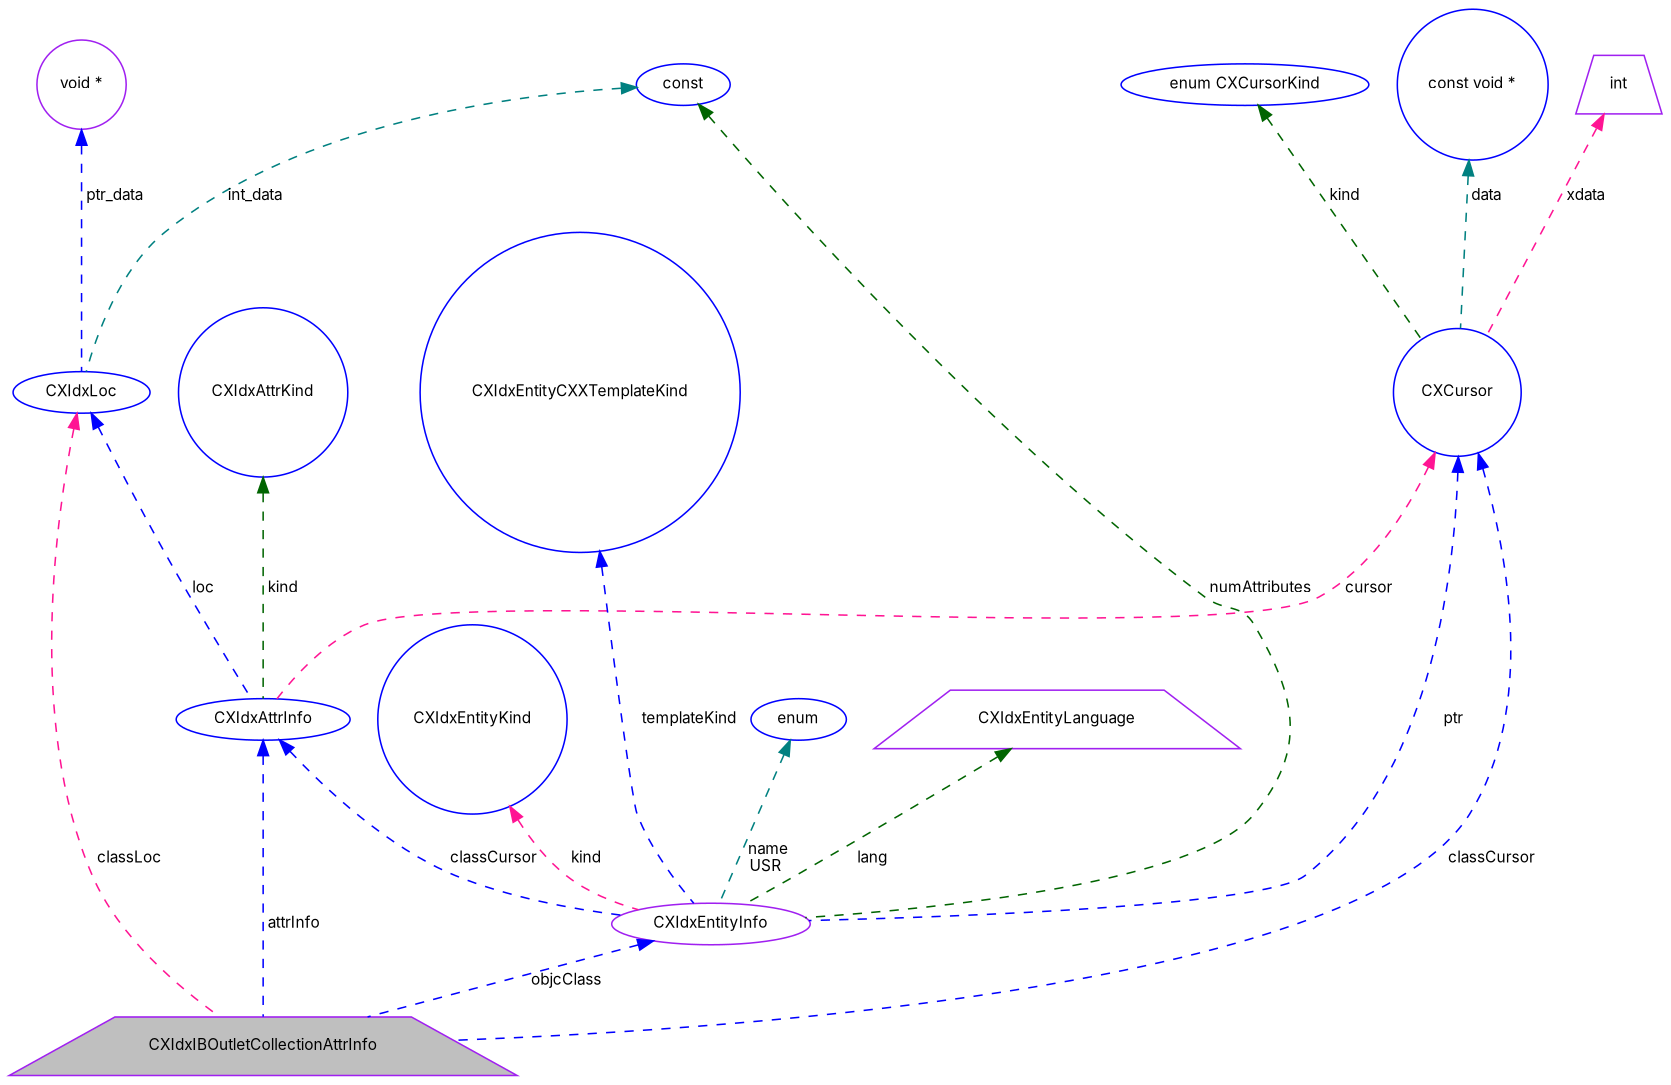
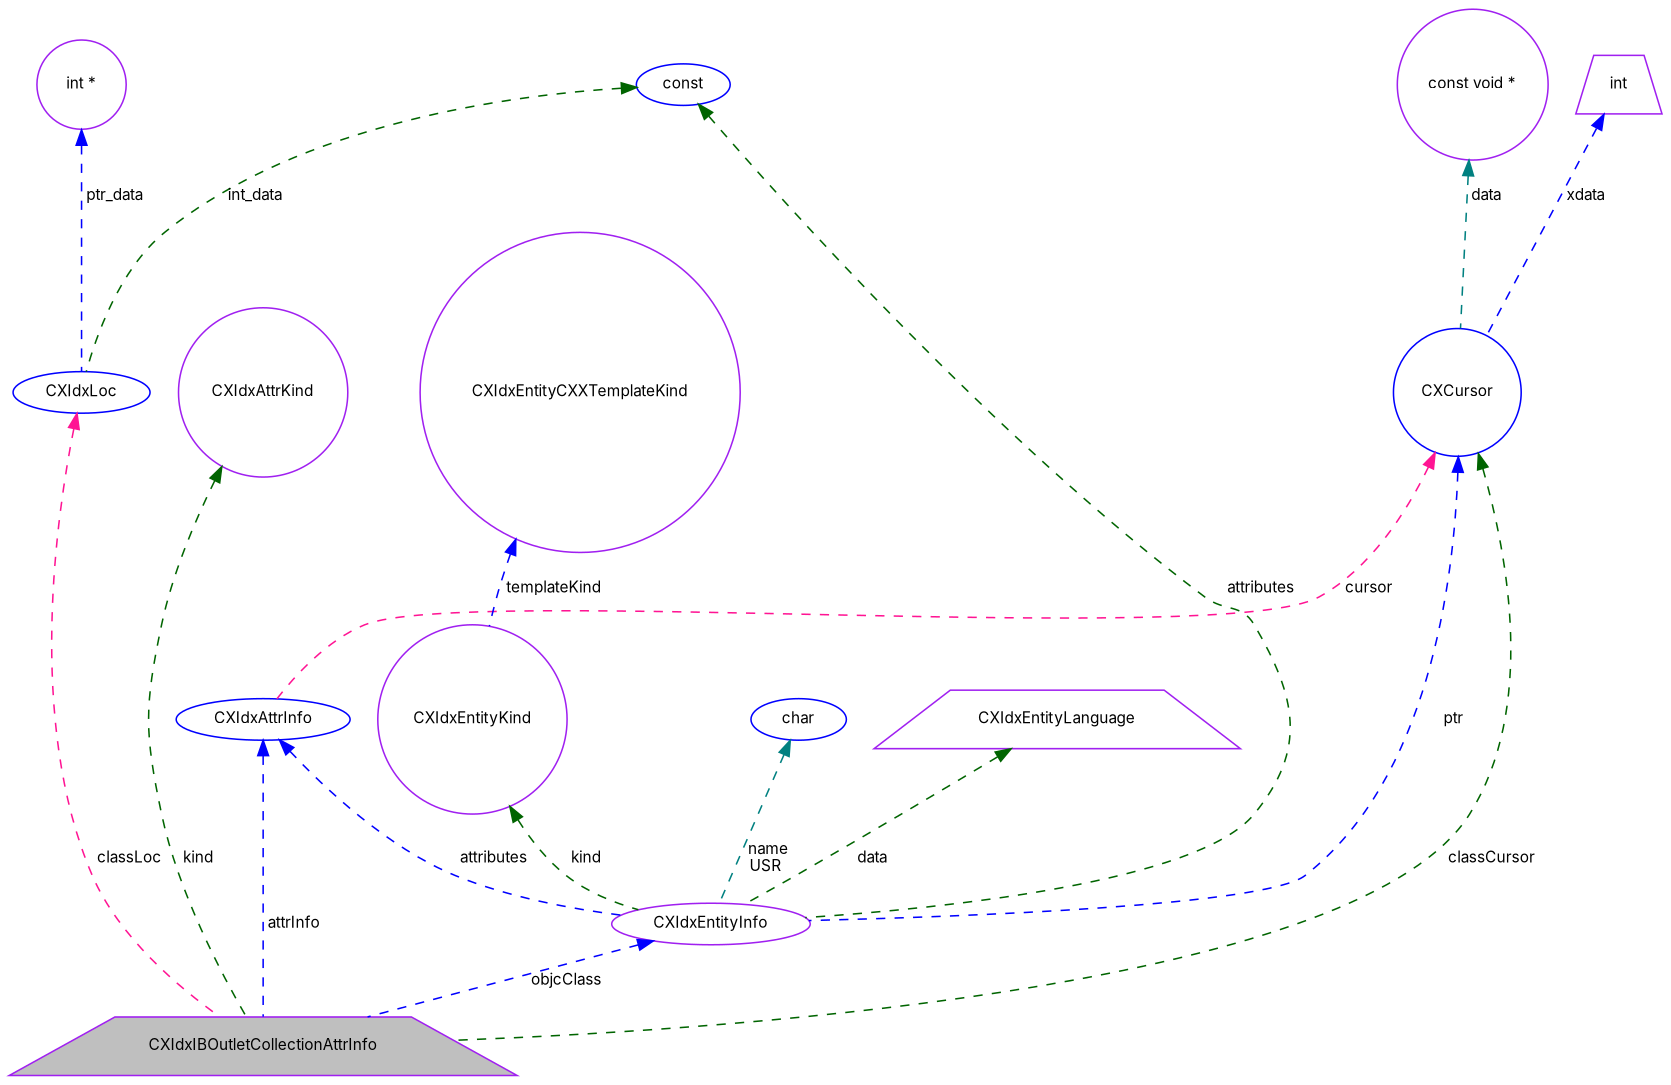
node "void *": label "void *" -> "int *"
node "enum CXCursorKind": removed
node "const void *": color blue -> purple
edge "CXIdxLoc" -> "const": color teal -> darkgreen
edge "CXCursor" -> "int": color deeppink -> blue
node "CXIdxAttrKind": color blue -> purple
node "CXIdxEntityCXXTemplateKind": color blue -> purple
edge "CXIdxAttrInfo" -> "CXIdxLoc": removed, label "loc"
edge "CXIdxEntityInfo" -> "const": label " numAttributes" -> " attributes"
edge "CXIdxAttrInfo" -> "CXIdxAttrKind": now "CXIdxIBOutletCollectionAttrInfo" -> "CXIdxAttrKind"
node "CXIdxEntityKind": color blue -> purple
node "enum": label "enum" -> "char"
edge "CXIdxEntityInfo" -> "CXIdxEntityCXXTemplateKind": now "CXIdxEntityKind" -> "CXIdxEntityCXXTemplateKind"
edge "CXIdxEntityInfo" -> "CXIdxAttrInfo": label " classCursor" -> " attributes"
edge "CXIdxEntityInfo" -> "CXIdxEntityLanguage": label " lang" -> " data"
edge "CXIdxEntityInfo" -> "CXIdxEntityKind": color deeppink -> darkgreen
edge "CXIdxIBOutletCollectionAttrInfo" -> "CXCursor": color blue -> darkgreen
